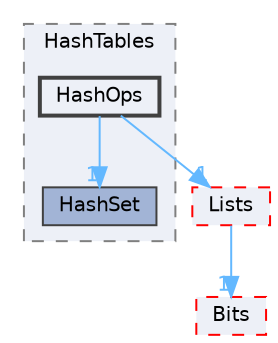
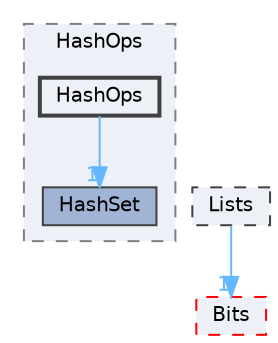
cluster "HashTables": label "HashTables" -> "HashOps"
edge "HashOps" -> "Lists": removed
node "Lists": color red -> grey25
